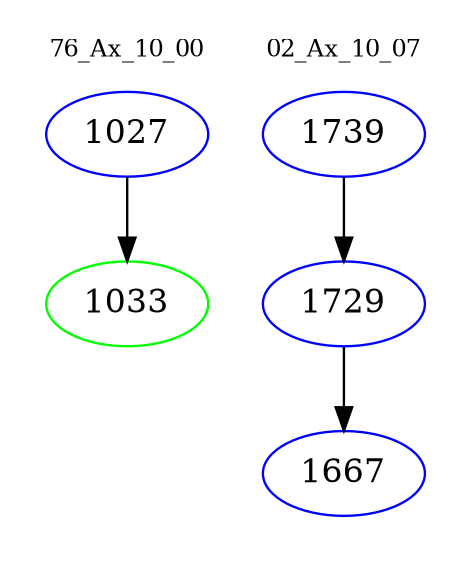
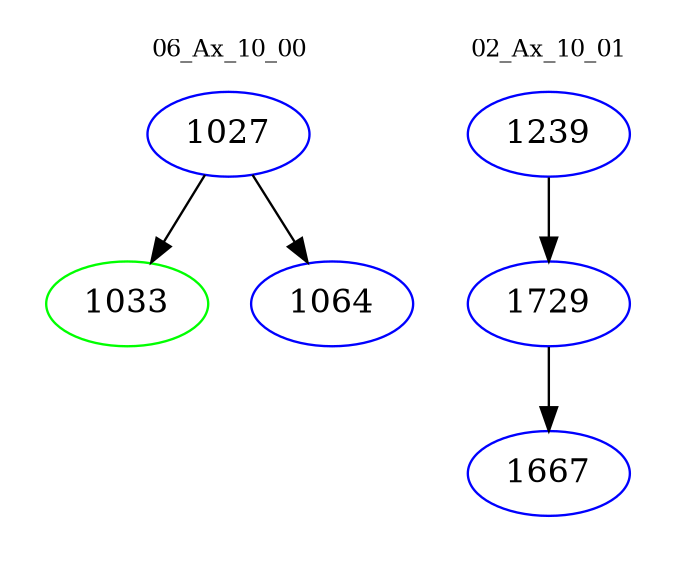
cluster "76_Ax_10_00": label "76_Ax_10_00" -> "06_Ax_10_00"
cluster "02_Ax_10_07": label "02_Ax_10_07" -> "02_Ax_10_01"
node "1739": label "1739" -> "1239"
node "1064": added
